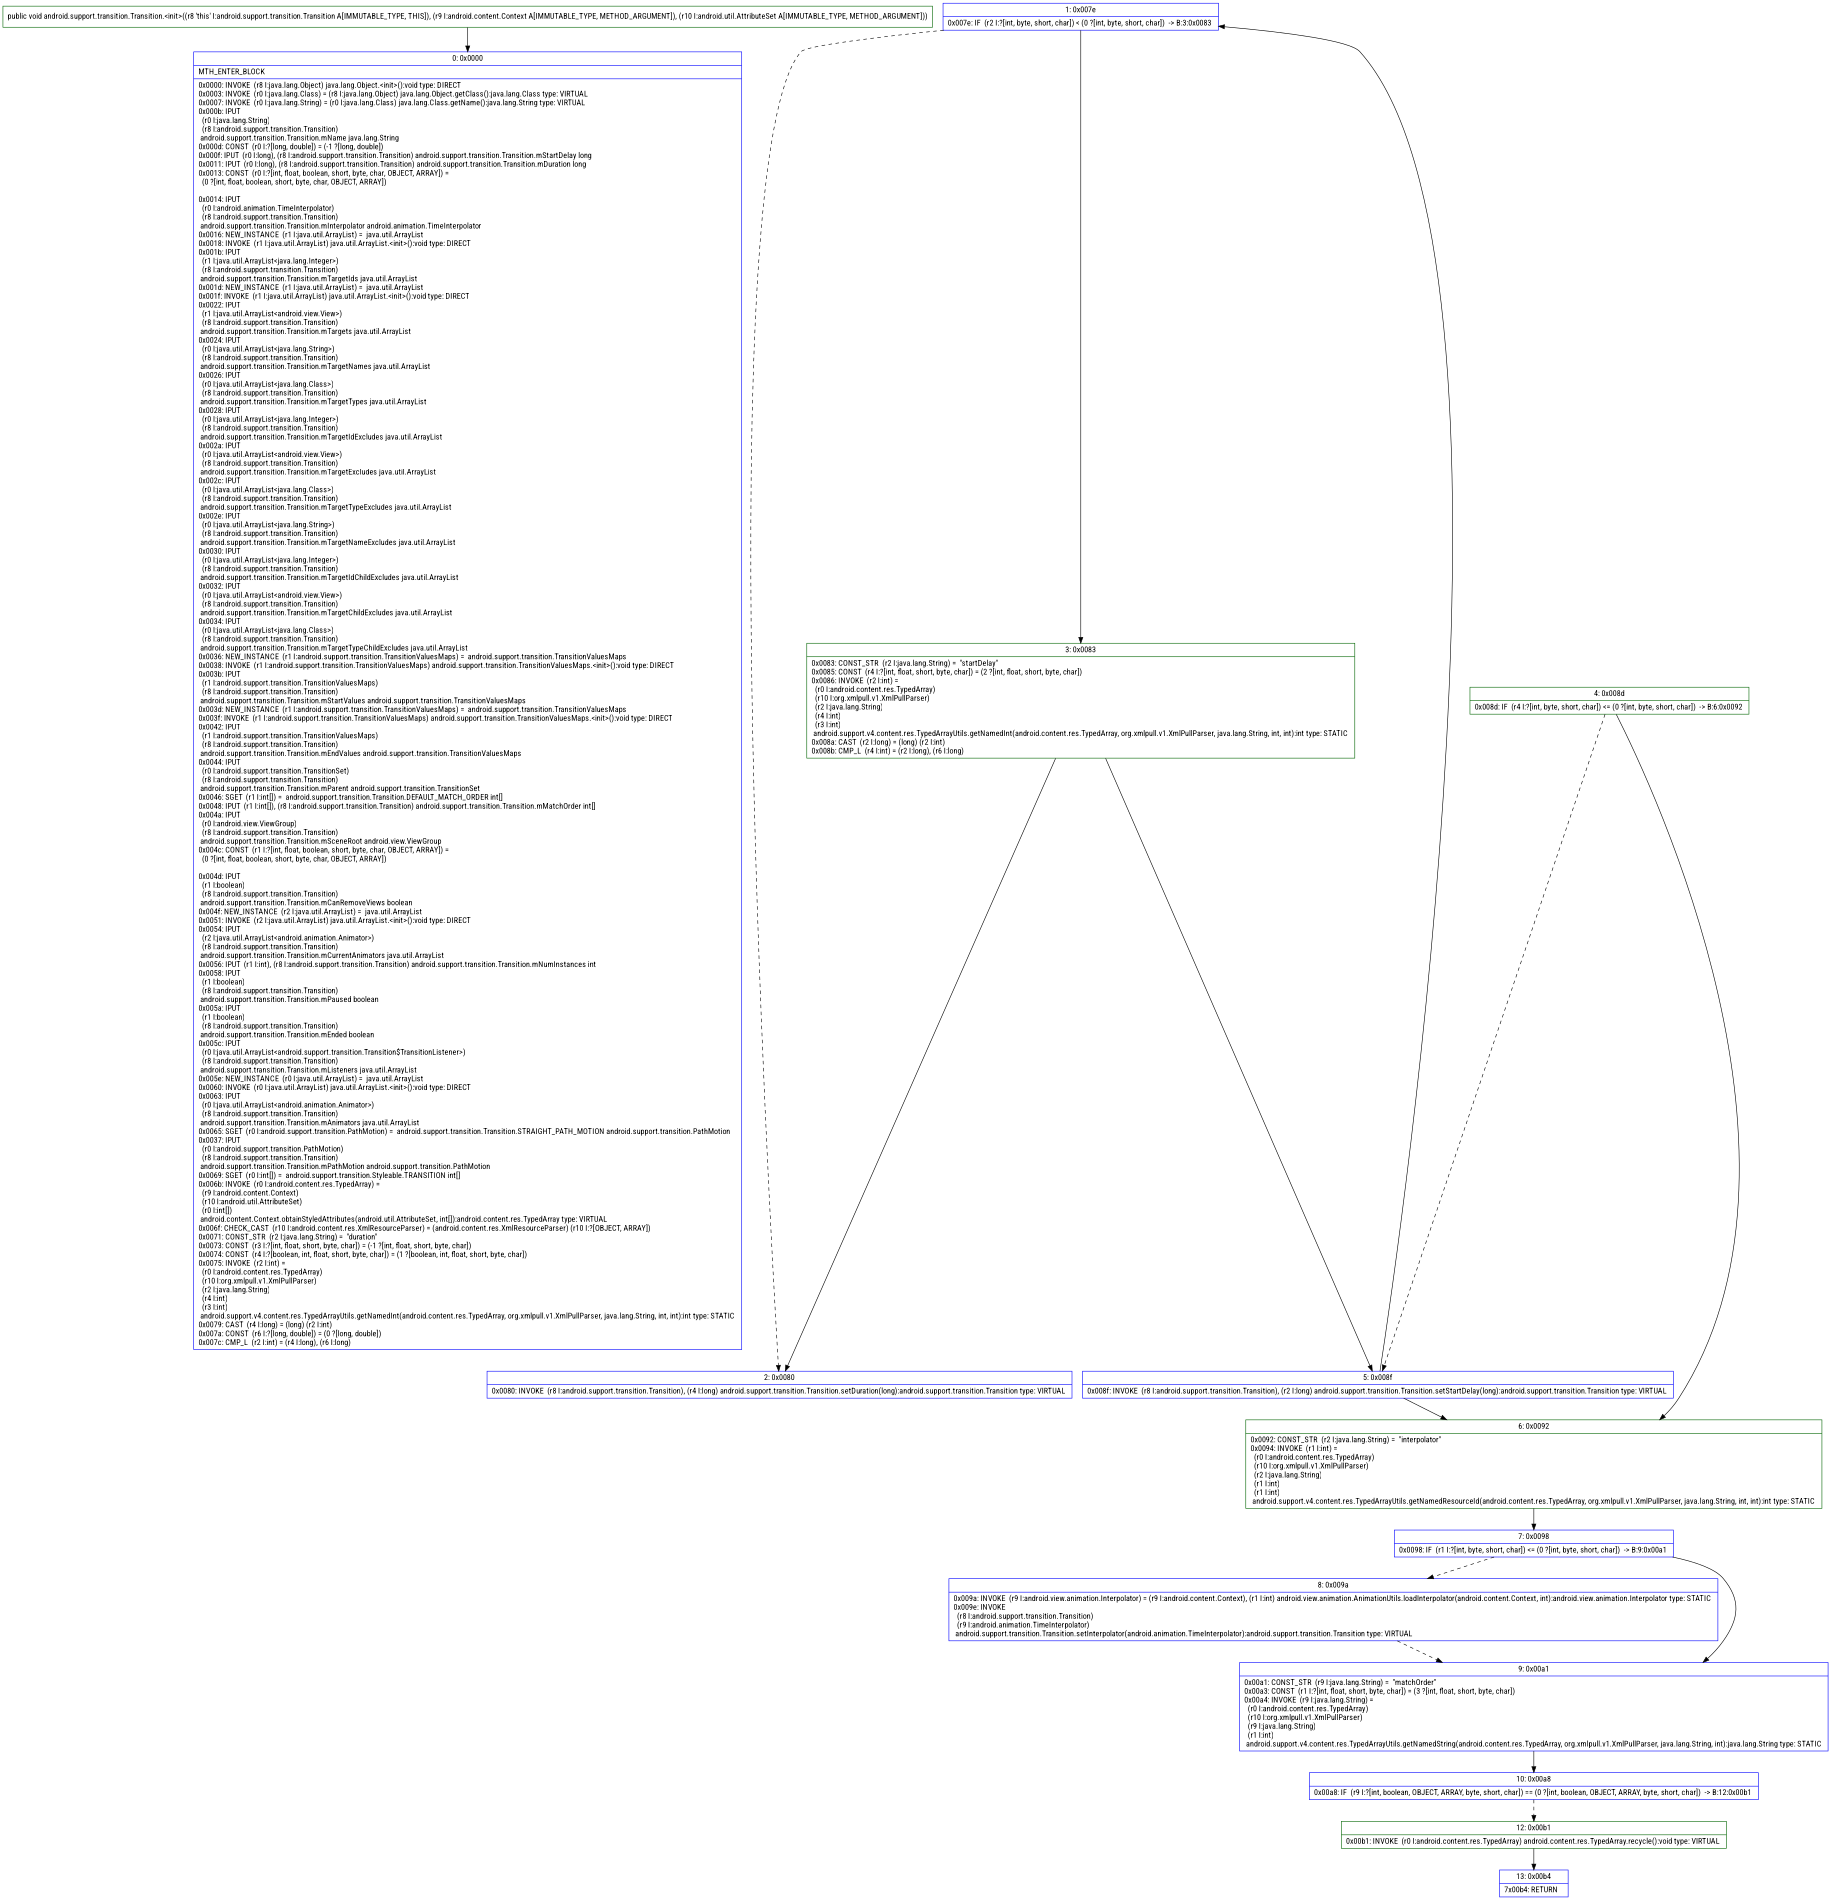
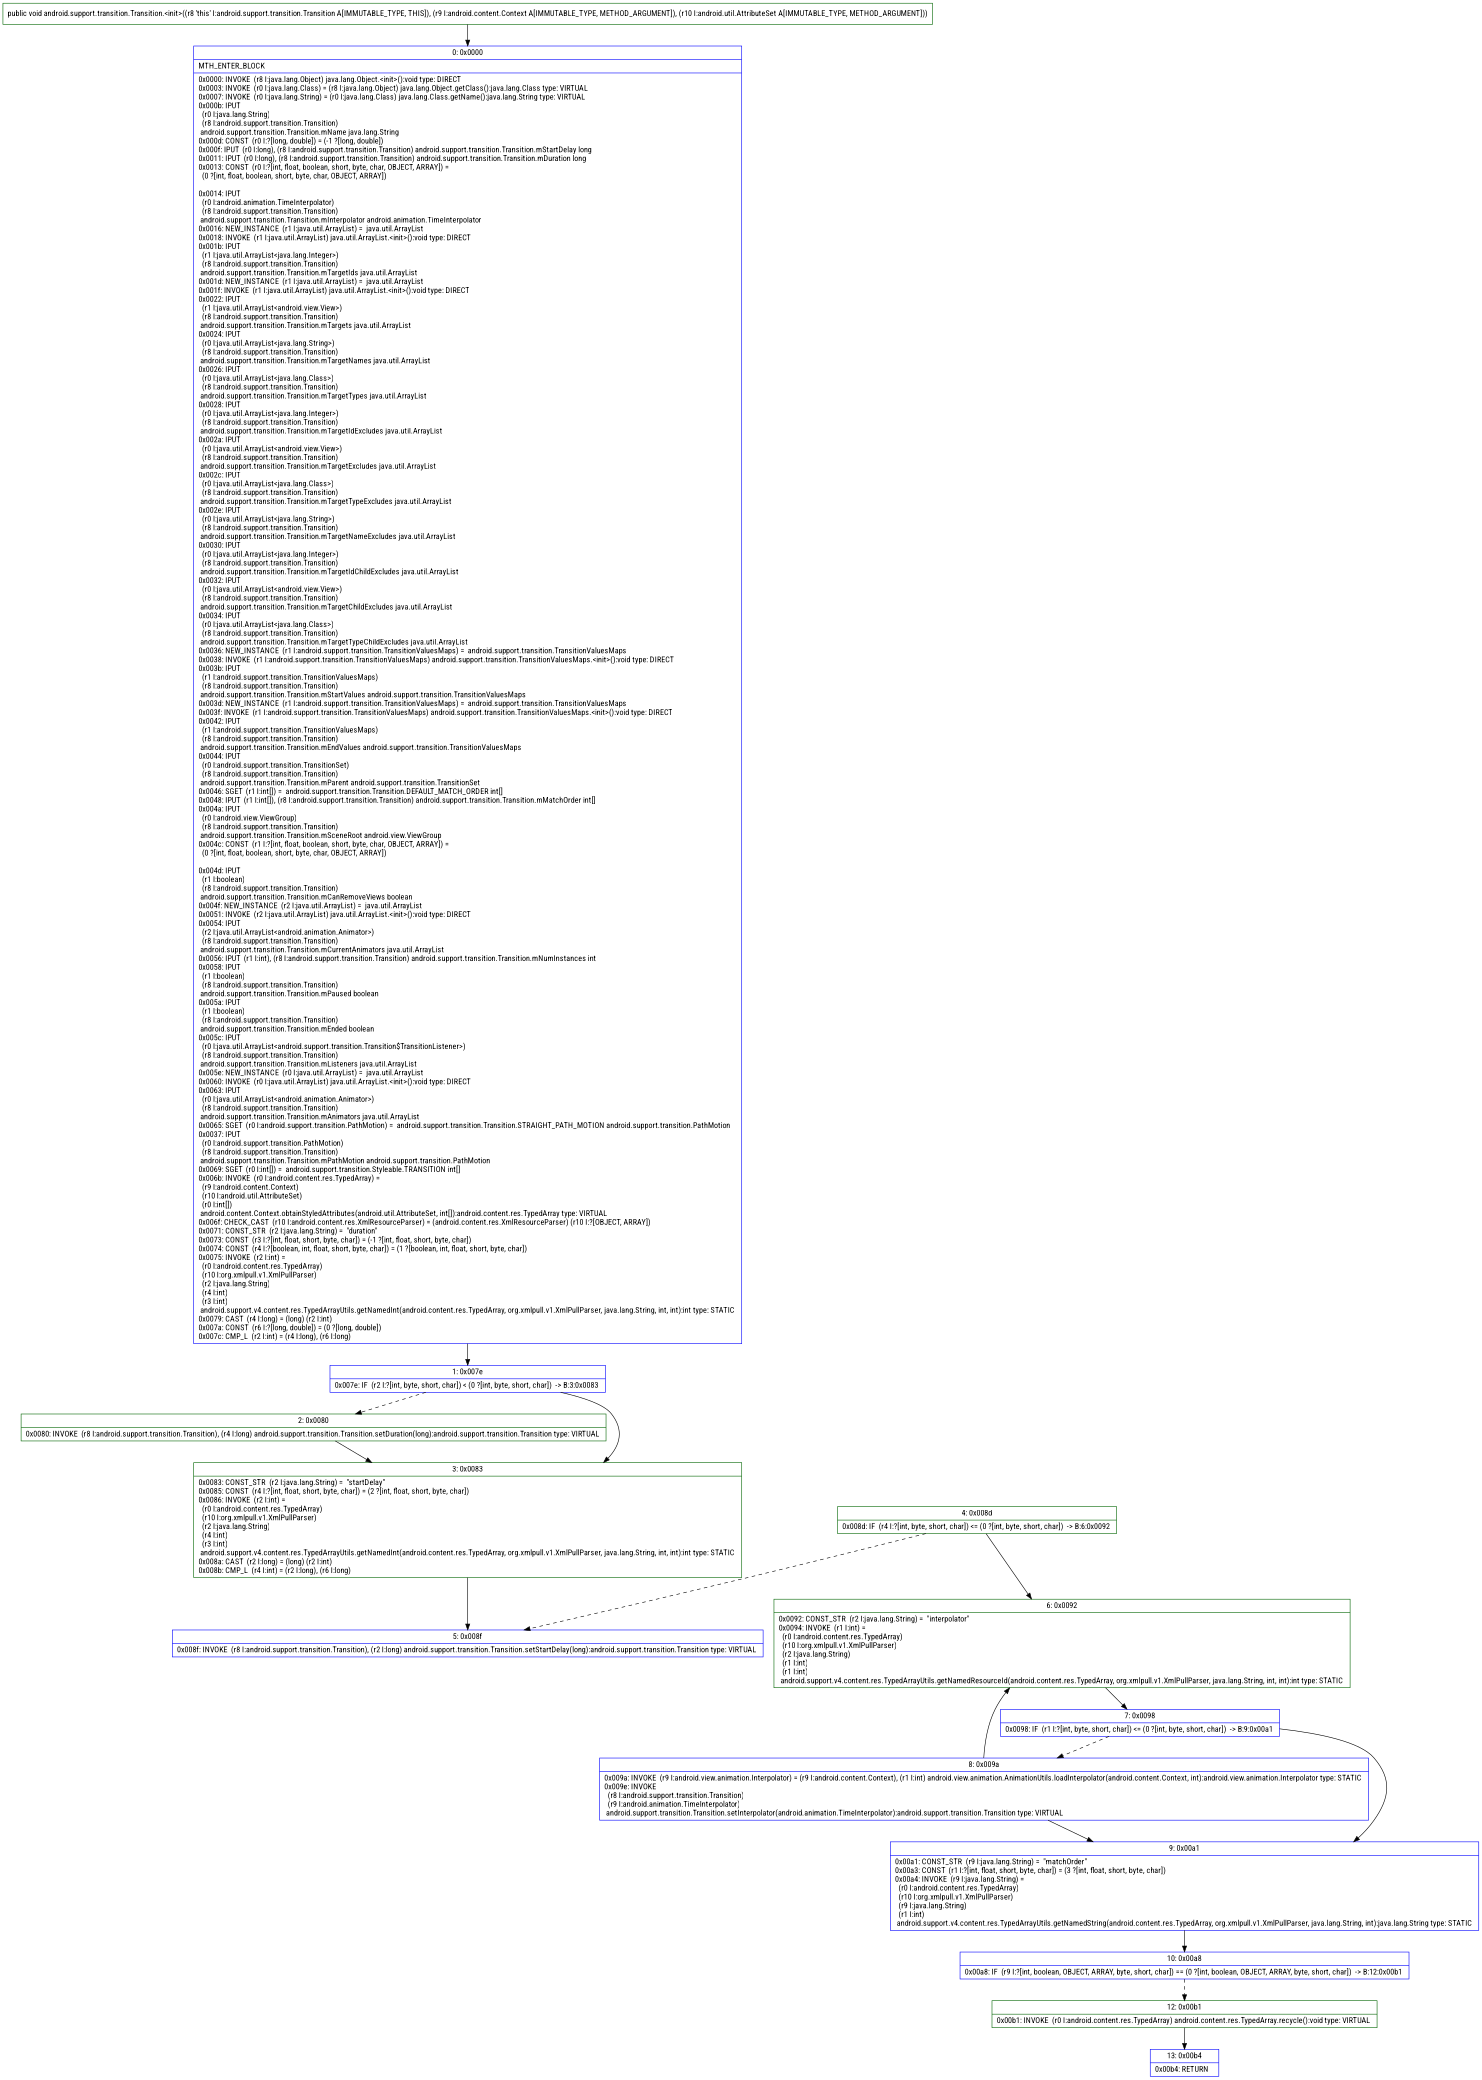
edge "5: 0x008f" -> "1: 0x007e": now "0: 0x0000" -> "1: 0x007e"
edge "3: 0x0083" -> "2: 0x0080": reversed
node "2: 0x0080": color blue -> darkgreen
edge "5: 0x008f" -> "6: 0x0092": now "8: 0x009a" -> "6: 0x0092"
edge "8: 0x009a" -> "9: 0x00a1": style dashed -> solid
node "13: 0x00b4": text "7x00b4: RETURN" -> "0x00b4: RETURN"
